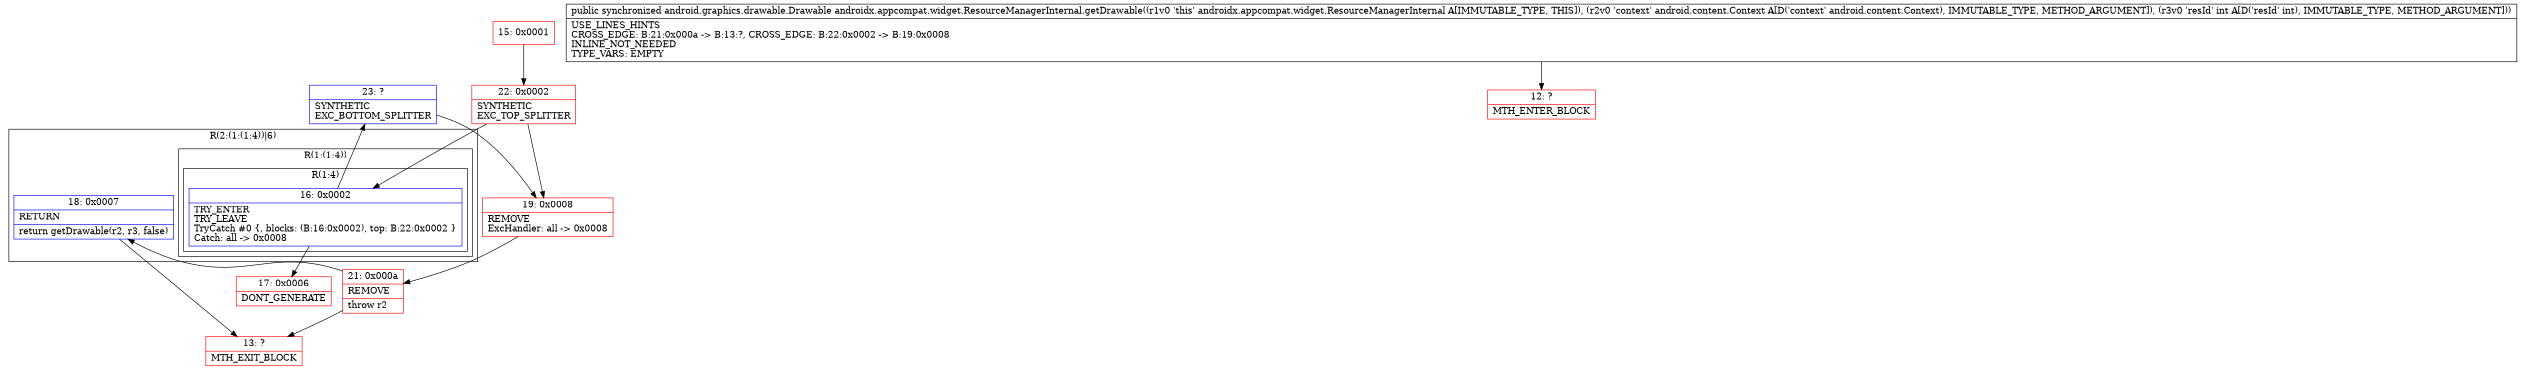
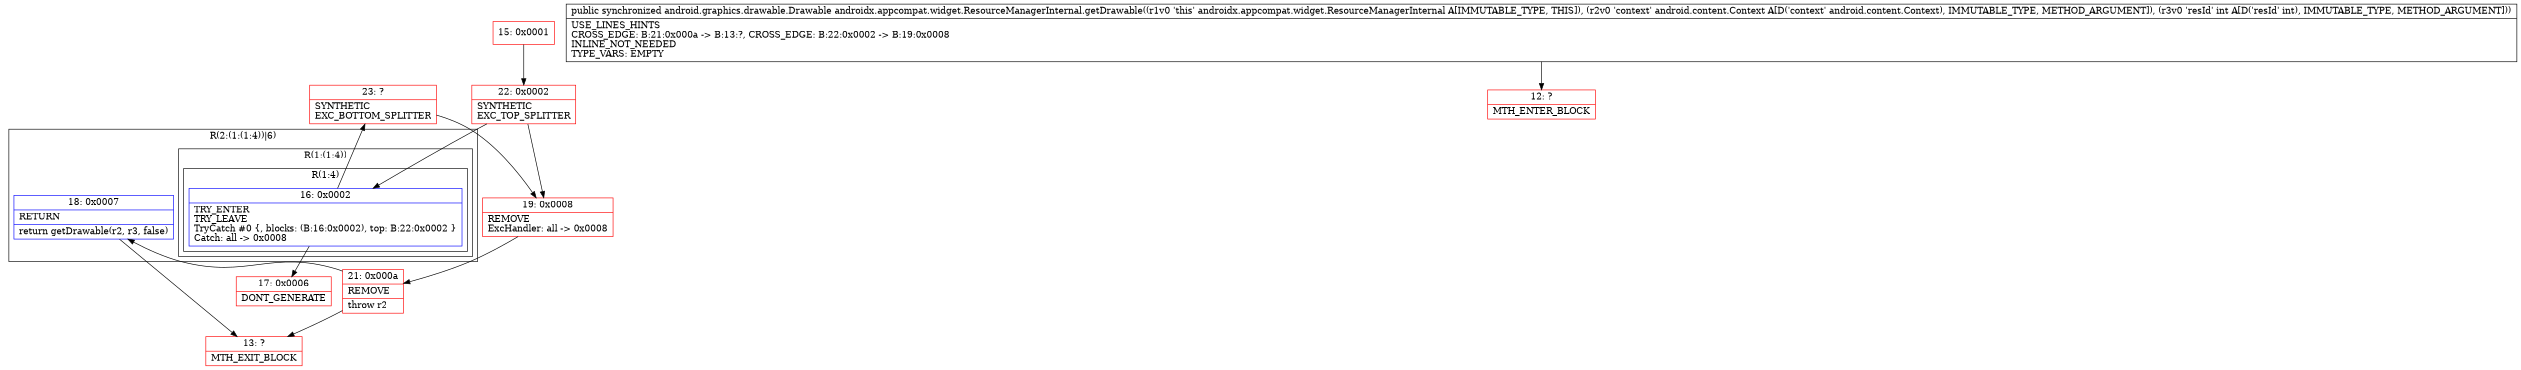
node "23: ?": color blue -> red
